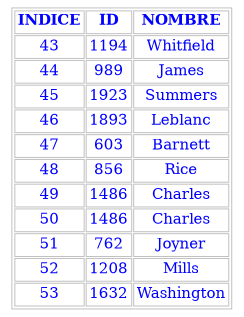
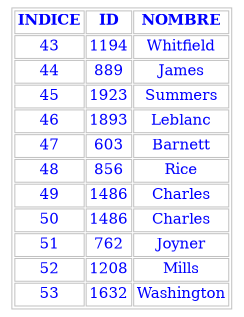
node "INDICE": text "989" -> "889"
